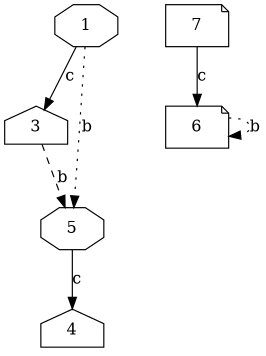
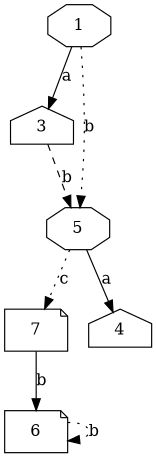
edge "1" -> "3": label "c" -> "a"
edge "7" -> "6": label "c" -> "b"
edge "5" -> "7": added, label "c"
edge "5" -> "4": label "c" -> "a"
